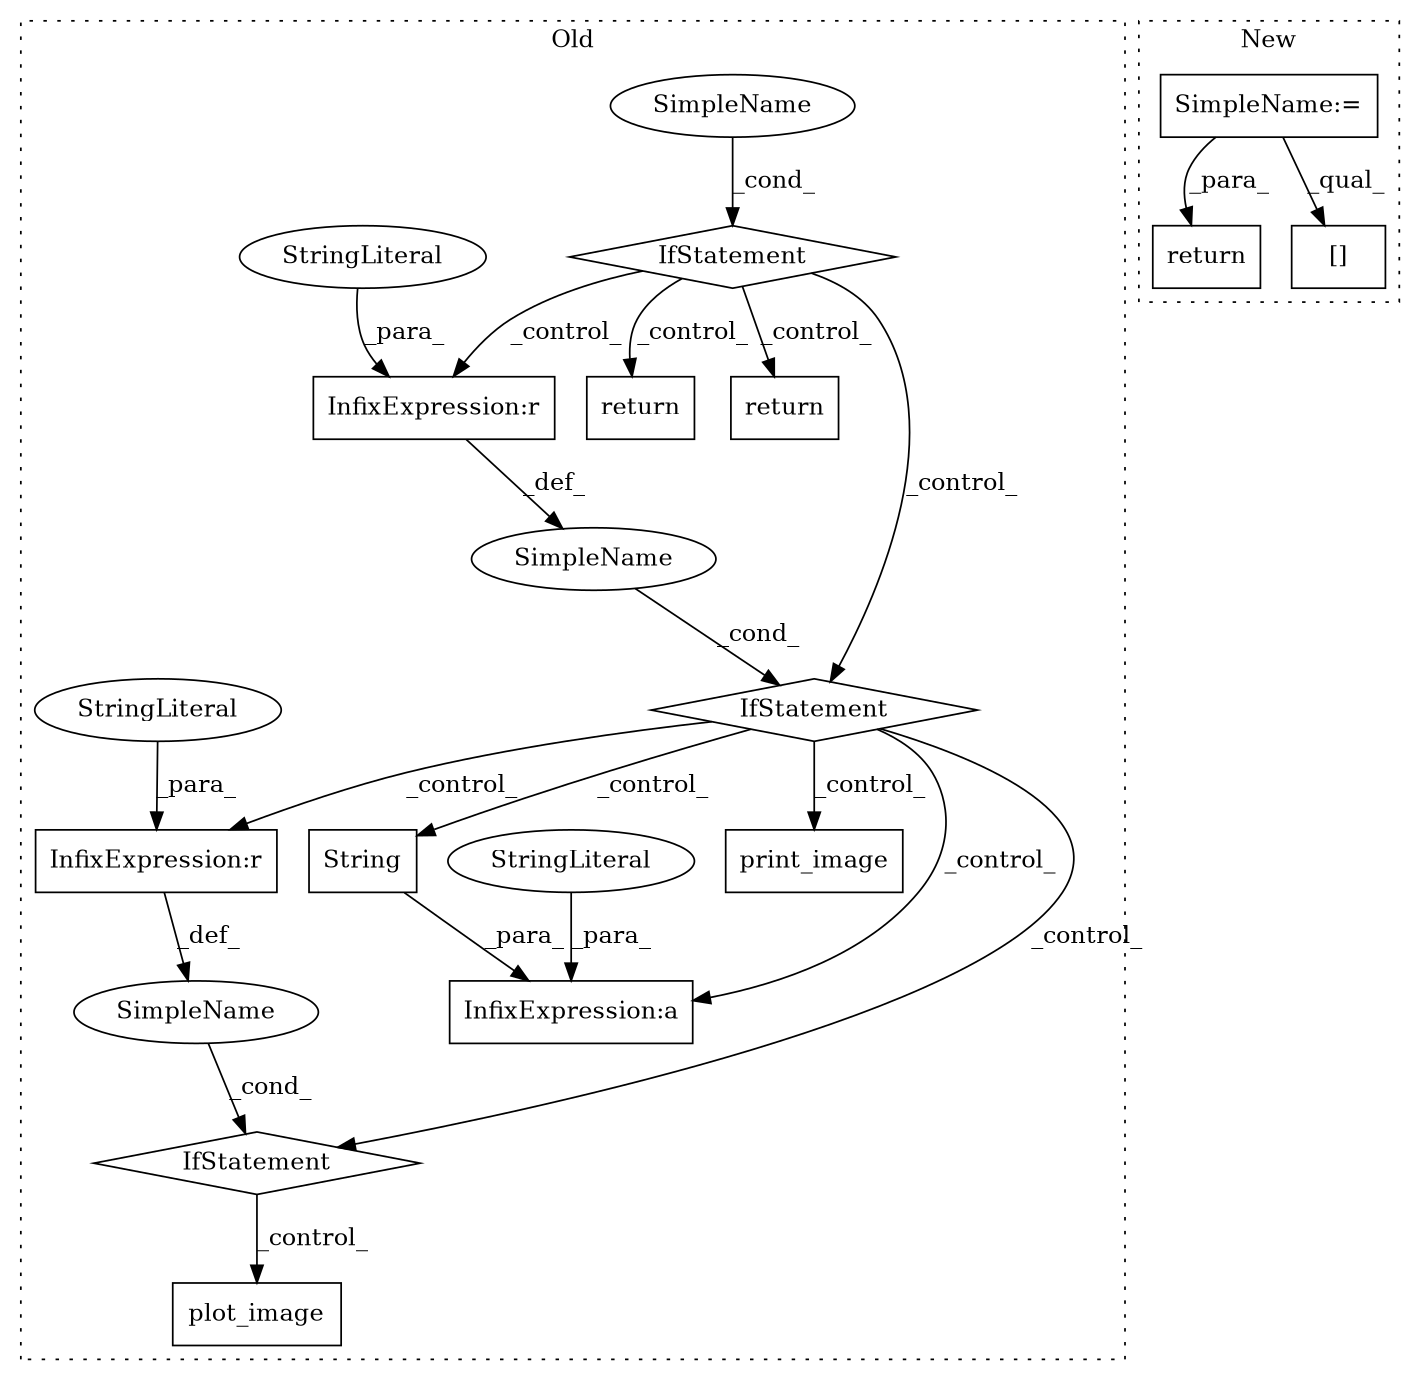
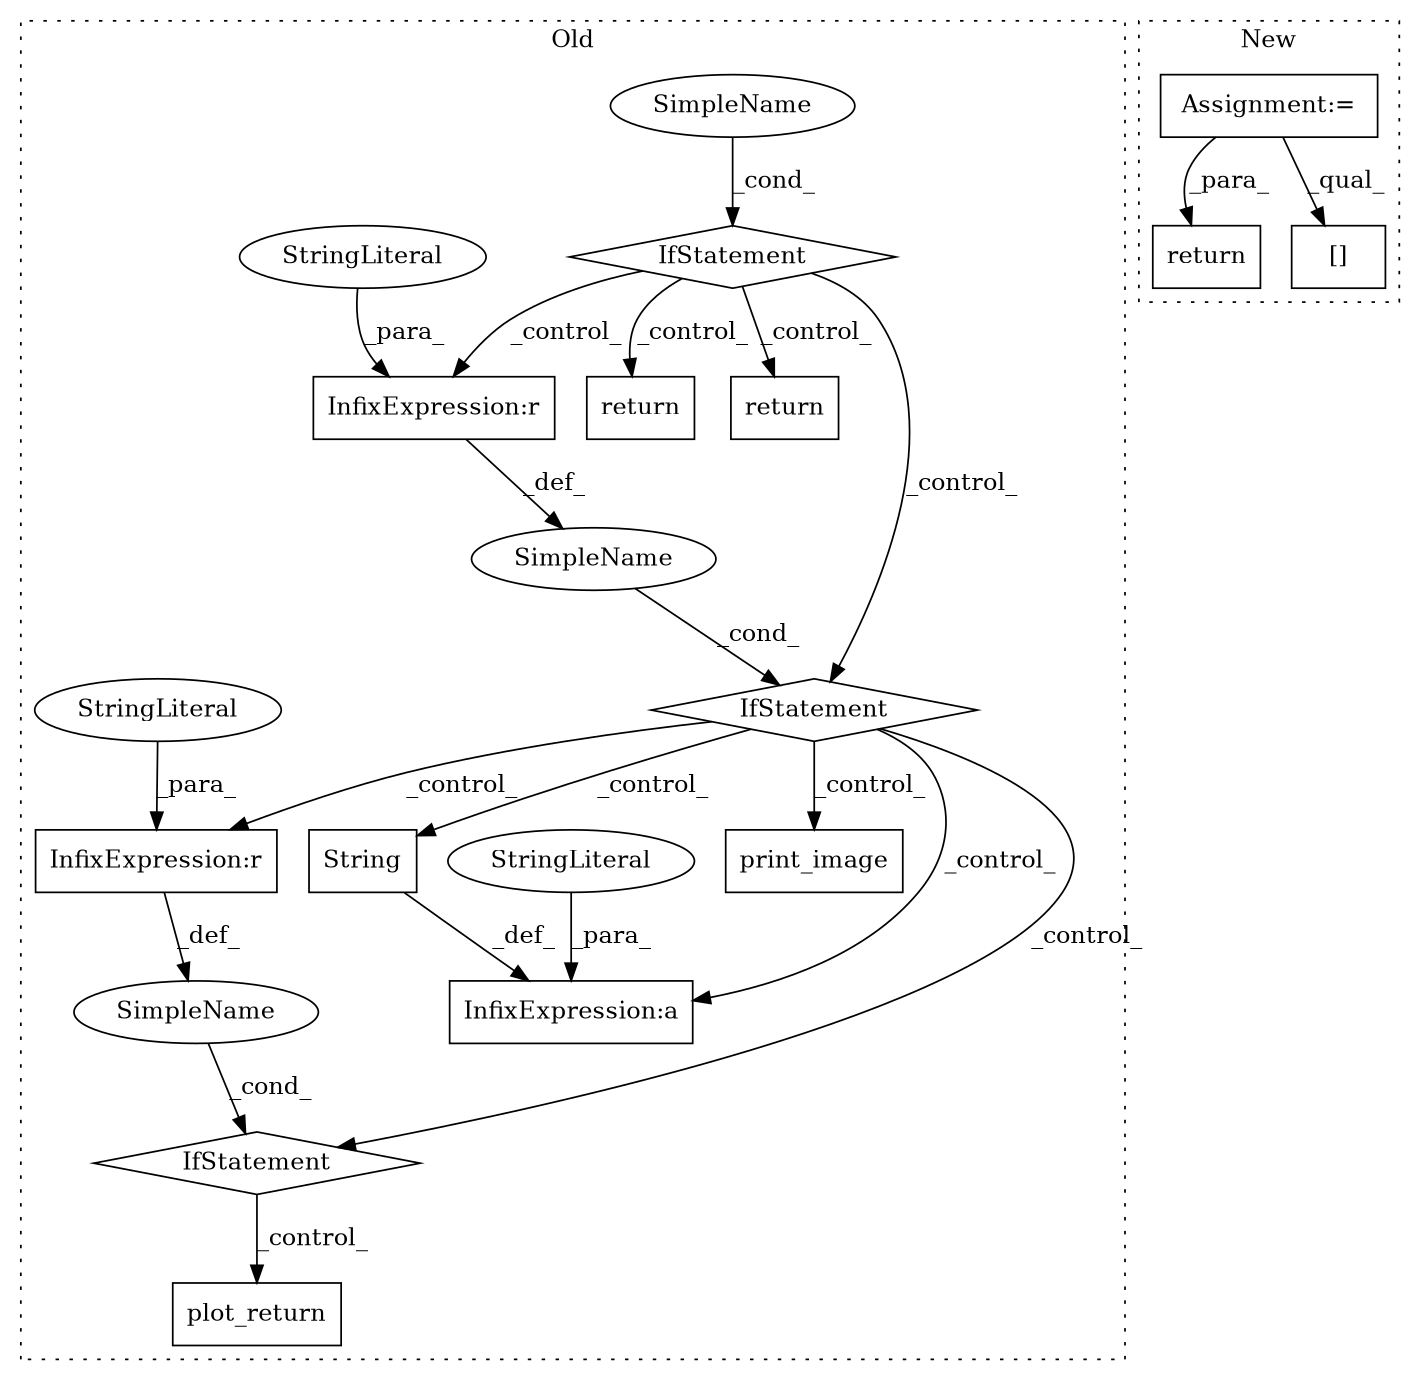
node "SimpleName:=": label "SimpleName:=" -> "Assignment:="
edge "String" -> "InfixExpression:a": label "_para_" -> "_def_"
node "plot_image": label "plot_image" -> "plot_return"
